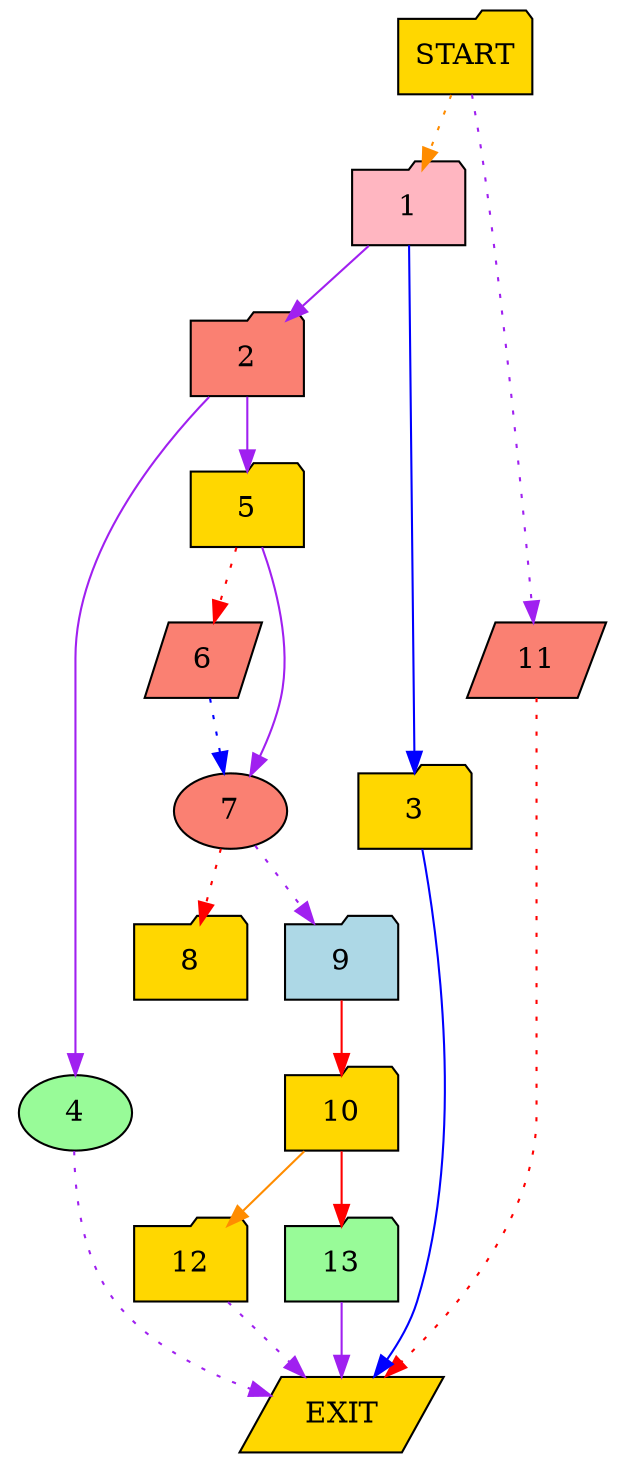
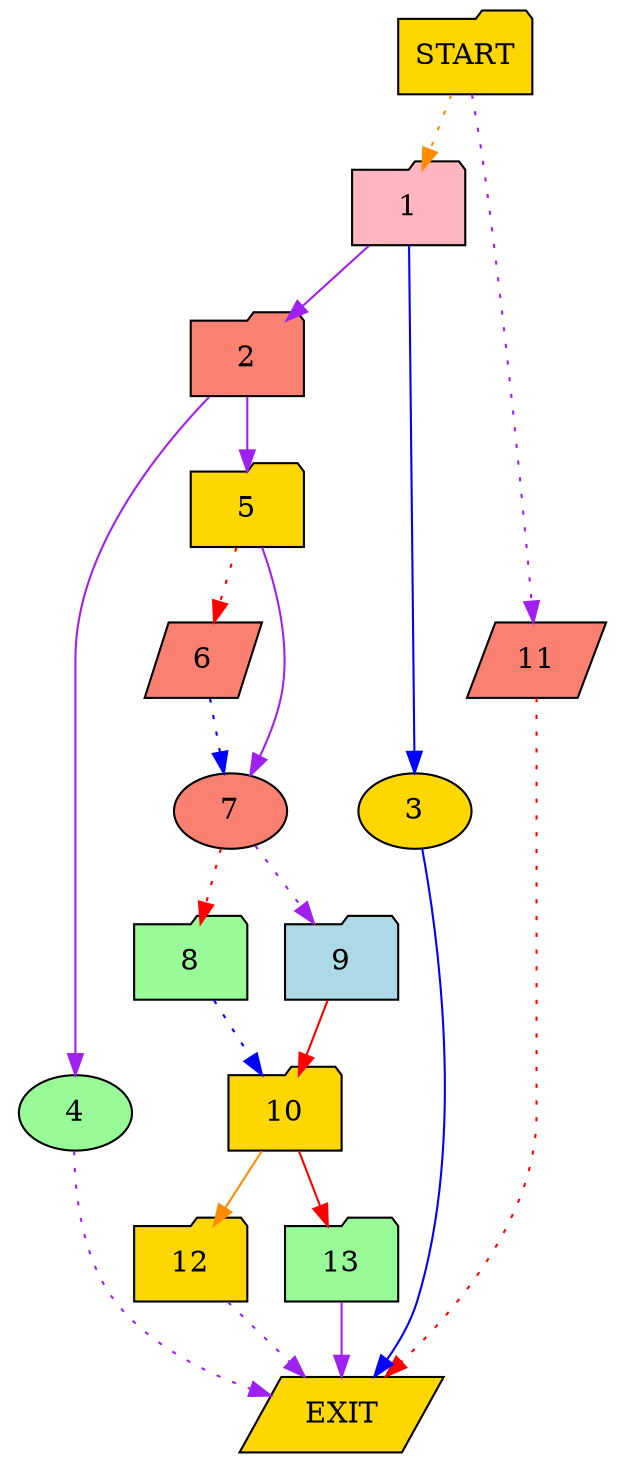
node "3": shape folder -> ellipse
node "8": fillcolor gold -> palegreen
edge "8" -> "10": added
